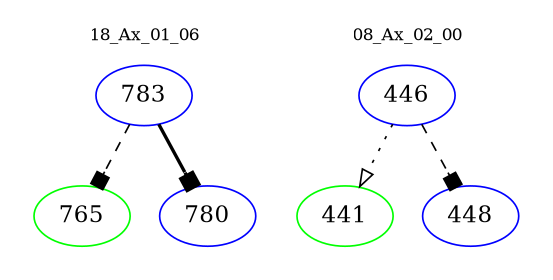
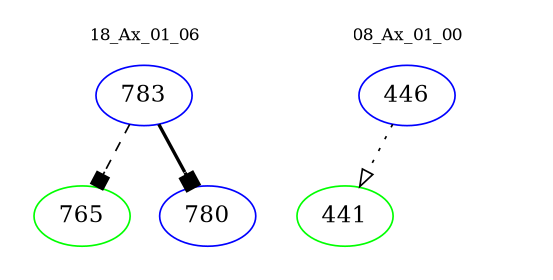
cluster "08_Ax_02_00": label "08_Ax_02_00" -> "08_Ax_01_00"
node "448": removed
